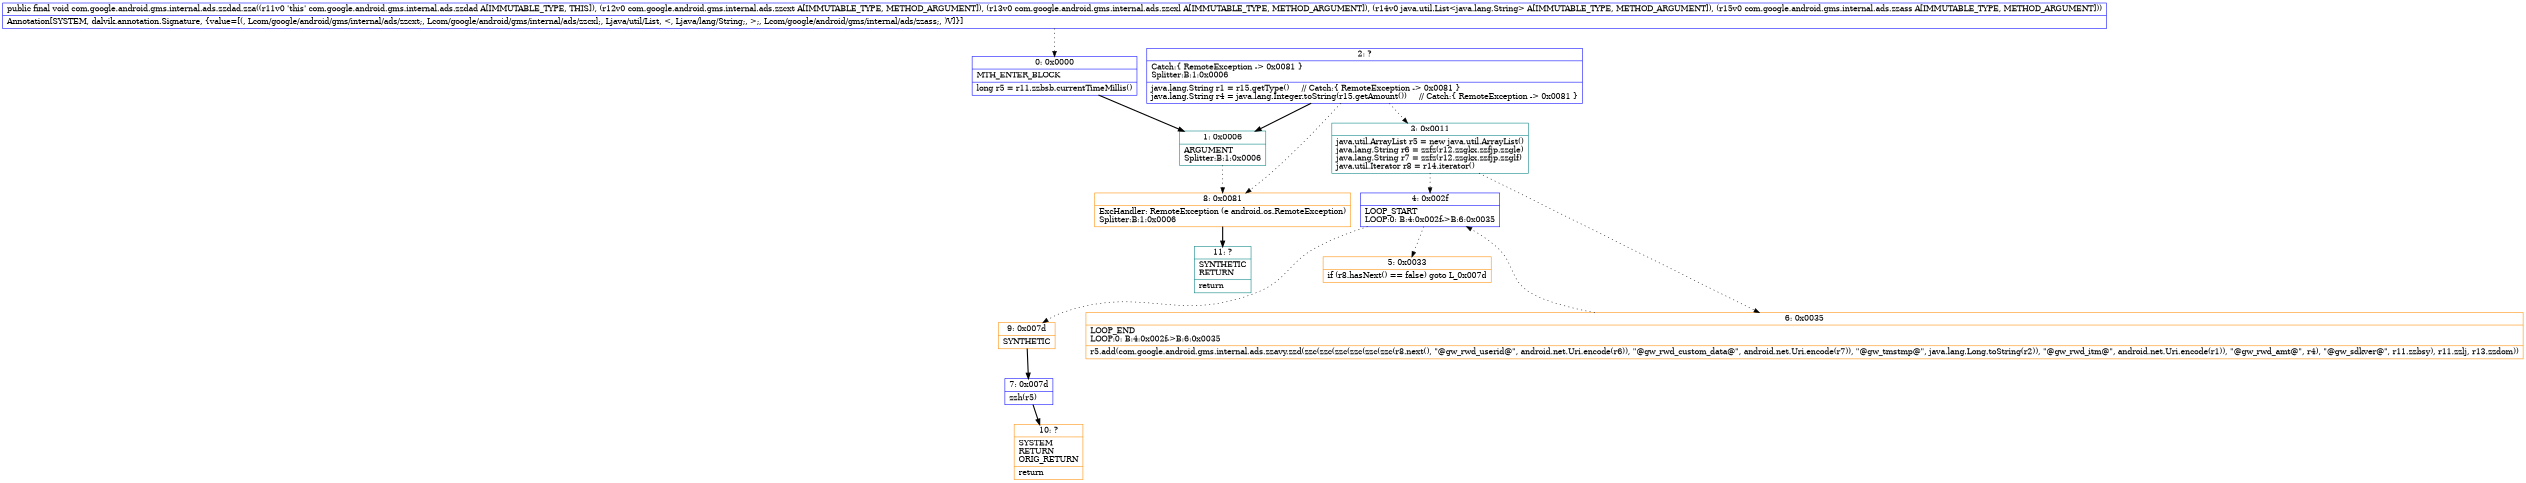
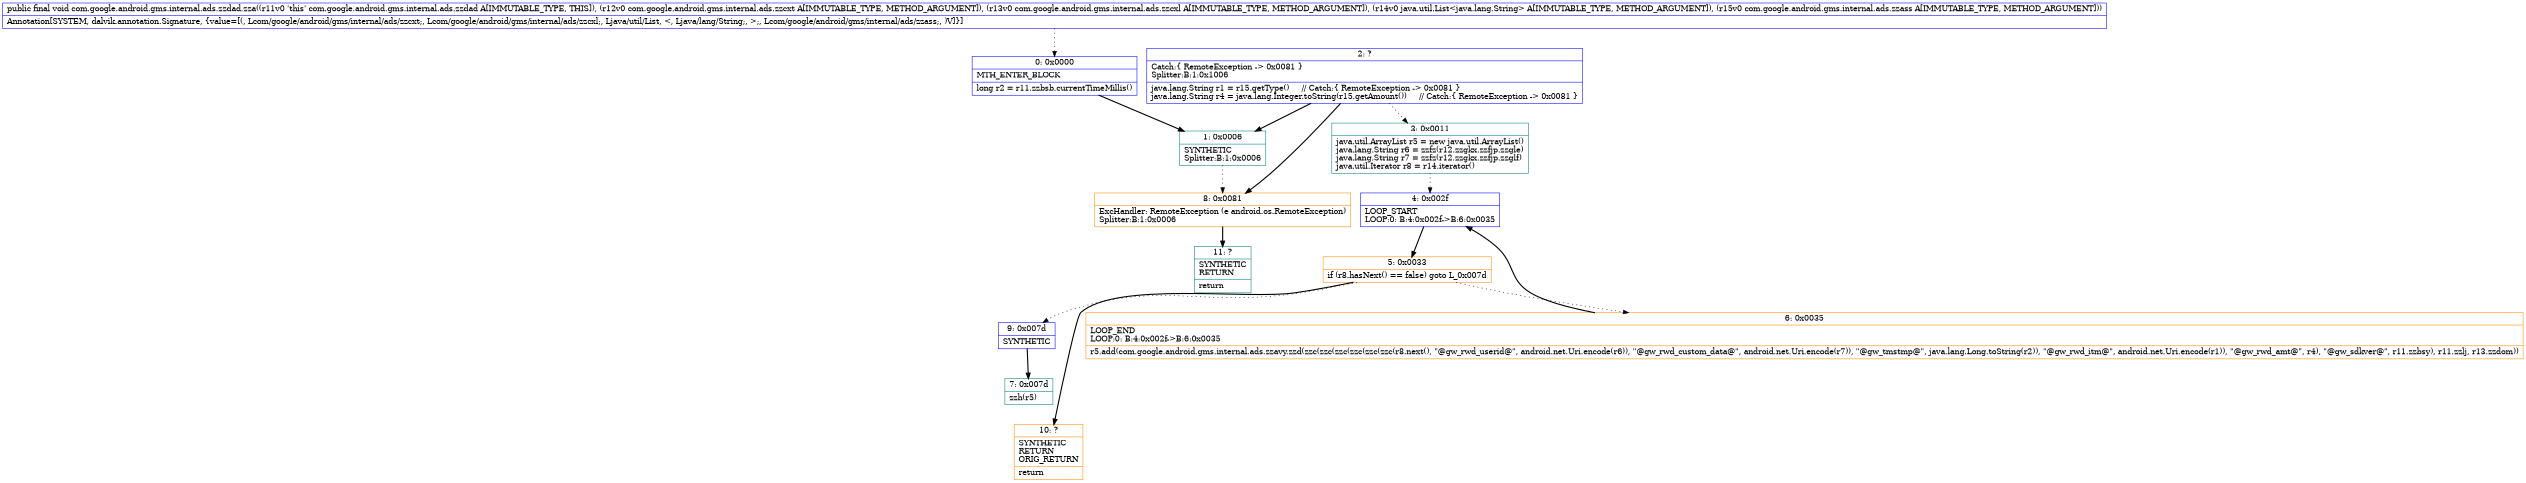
node "2: ?": text "Splitter:B:1:0x0006" -> "Splitter:B:1:0x1006"
node "0: 0x0000": text "long r5 = r11.zzbsb.currentTimeMillis()" -> "long r2 = r11.zzbsb.currentTimeMillis()"
edge "2: ?" -> "8: 0x0081": style dotted -> bold
node "1: 0x0006": text "ARGUMENT" -> "SYNTHETIC"
edge "4: 0x002f" -> "5: 0x0033": style dotted -> bold
edge "3: 0x0011" -> "6: 0x0035": now "5: 0x0033" -> "6: 0x0035"
edge "6: 0x0035" -> "4: 0x002f": style dotted -> bold
edge "4: 0x002f" -> "9: 0x007d": now "5: 0x0033" -> "9: 0x007d"
node "9: 0x007d": color darkorange -> blue
node "7: 0x007d": color blue -> teal
edge "7: 0x007d" -> "10: ?": now "5: 0x0033" -> "10: ?"
node "10: ?": text "SYSTEM" -> "SYNTHETIC"
